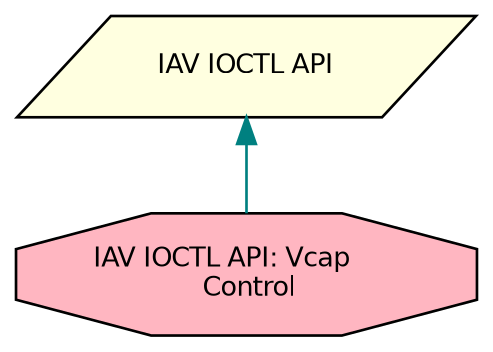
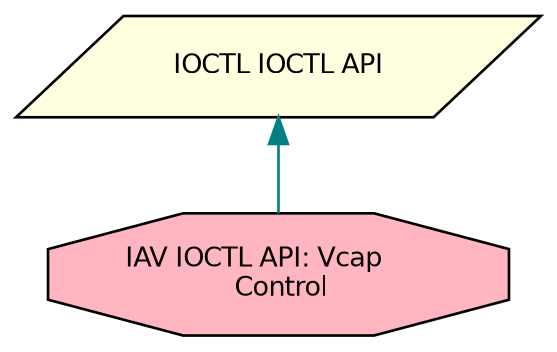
node "IAV IOCTL API": label "IAV IOCTL API" -> "IOCTL IOCTL API"
